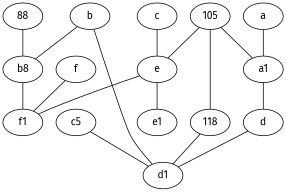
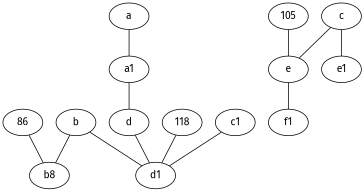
node "88": label "88" -> "86"
edge "105" -- "a1": removed
node "f": removed
edge "105" -- "118": removed
edge "b8" -- "f1": removed
edge "e" -- "e1": now "c" -- "e1"
node "c5": label "c5" -> "c1"
